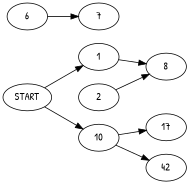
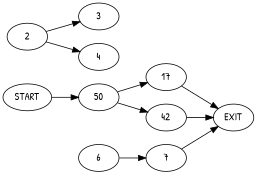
node "1": removed
node "4": added
node "8": label "8" -> "3"
node "EXIT": added
node "10": label "10" -> "50"
